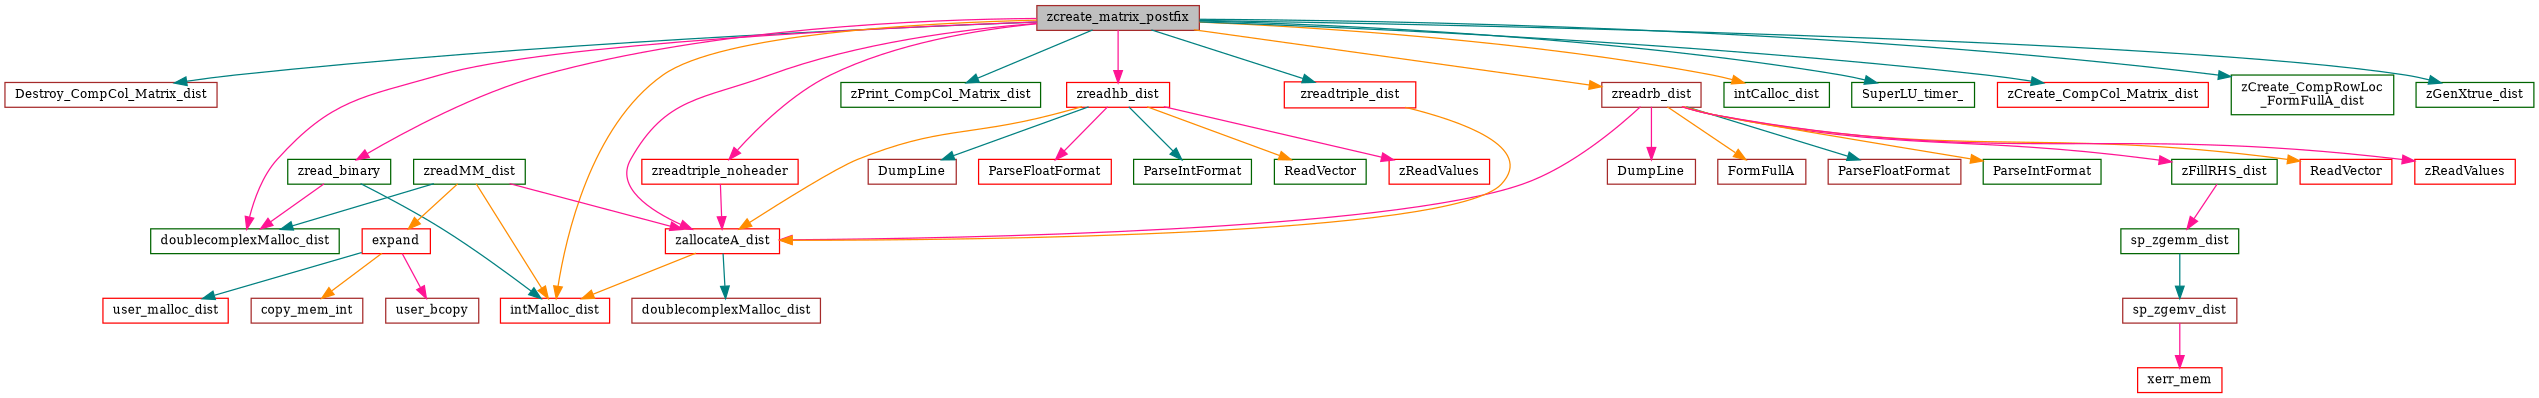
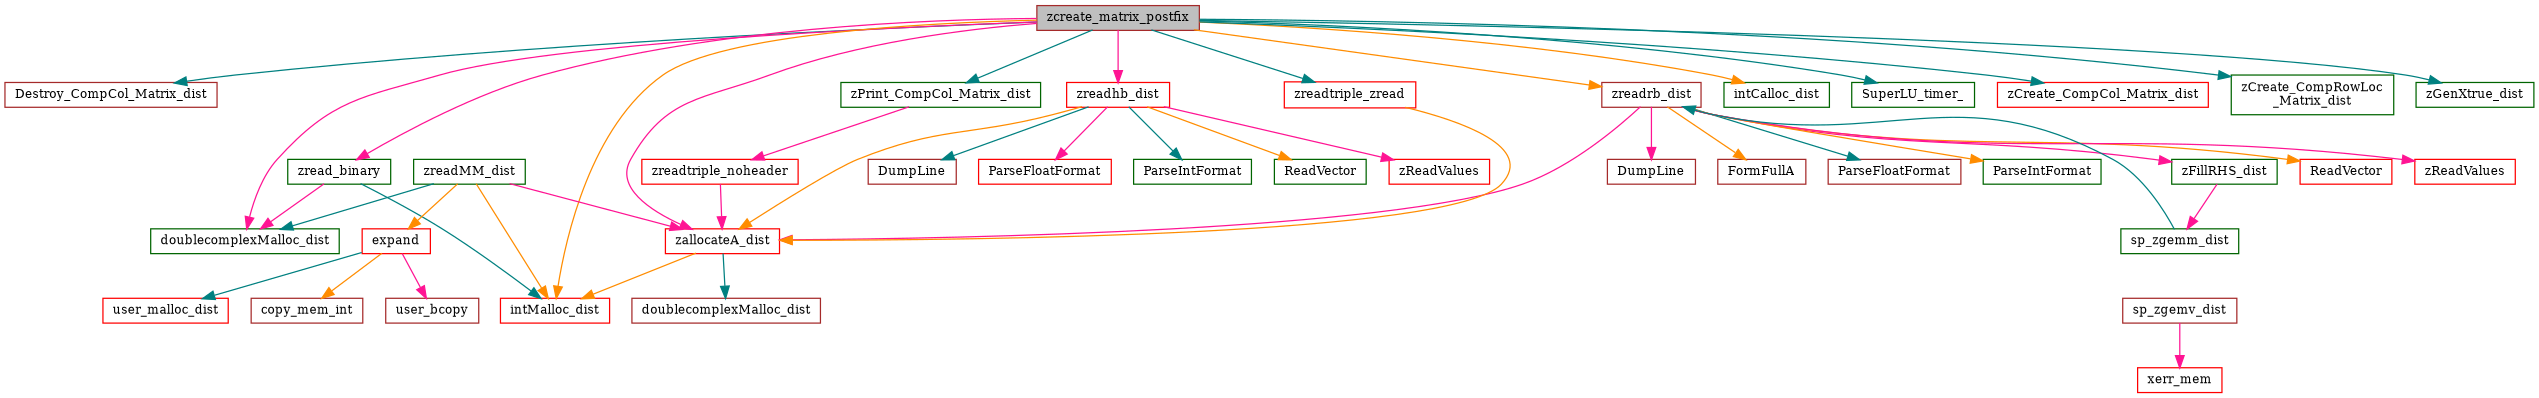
edge "zcreate_matrix_postfix" -> "zreadtriple_noheader": now "zPrint_CompCol_Matrix_dist" -> "zreadtriple_noheader"
node "zreadtriple_dist": label "zreadtriple_dist" -> "zreadtriple_zread"
node "zCreate_CompRowLoc _FormFullA_dist": label "zCreate_CompRowLoc _FormFullA_dist" -> "zCreate_CompRowLoc _Matrix_dist"
edge "sp_zgemm_dist" -> "sp_zgemv_dist": now "sp_zgemm_dist" -> "zreadrb_dist"
